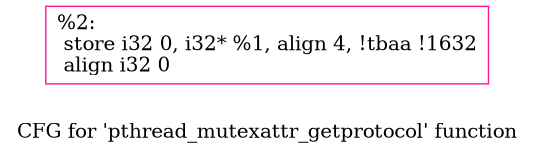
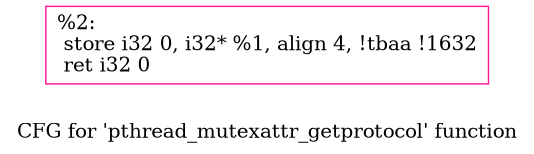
node "%2:": text "align i32 0" -> "ret i32 0"
